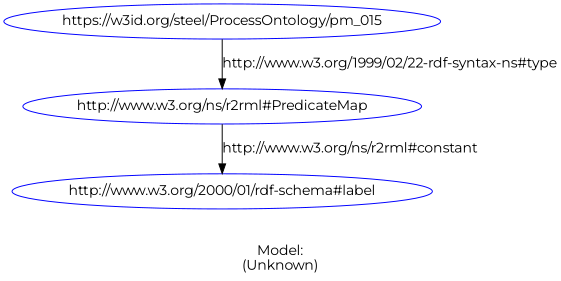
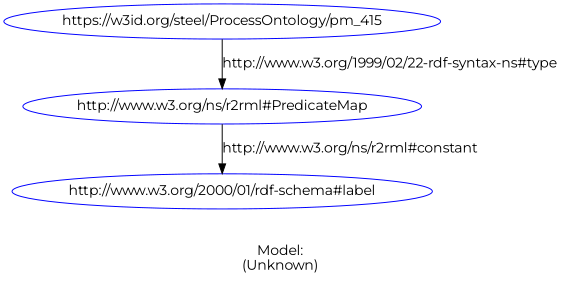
node "https://w3id.org/steel/ProcessOntology/pm_015": label "https://w3id.org/steel/ProcessOntology/pm_015" -> "https://w3id.org/steel/ProcessOntology/pm_415"
